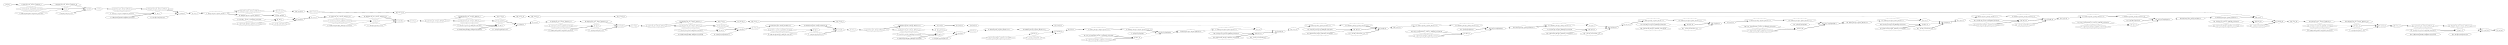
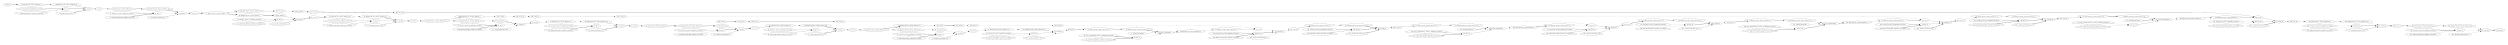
node "54 dequantize_per_tensor_default_7": removed
node "83 conv2d_9_scale_0_updated_constant0": added
